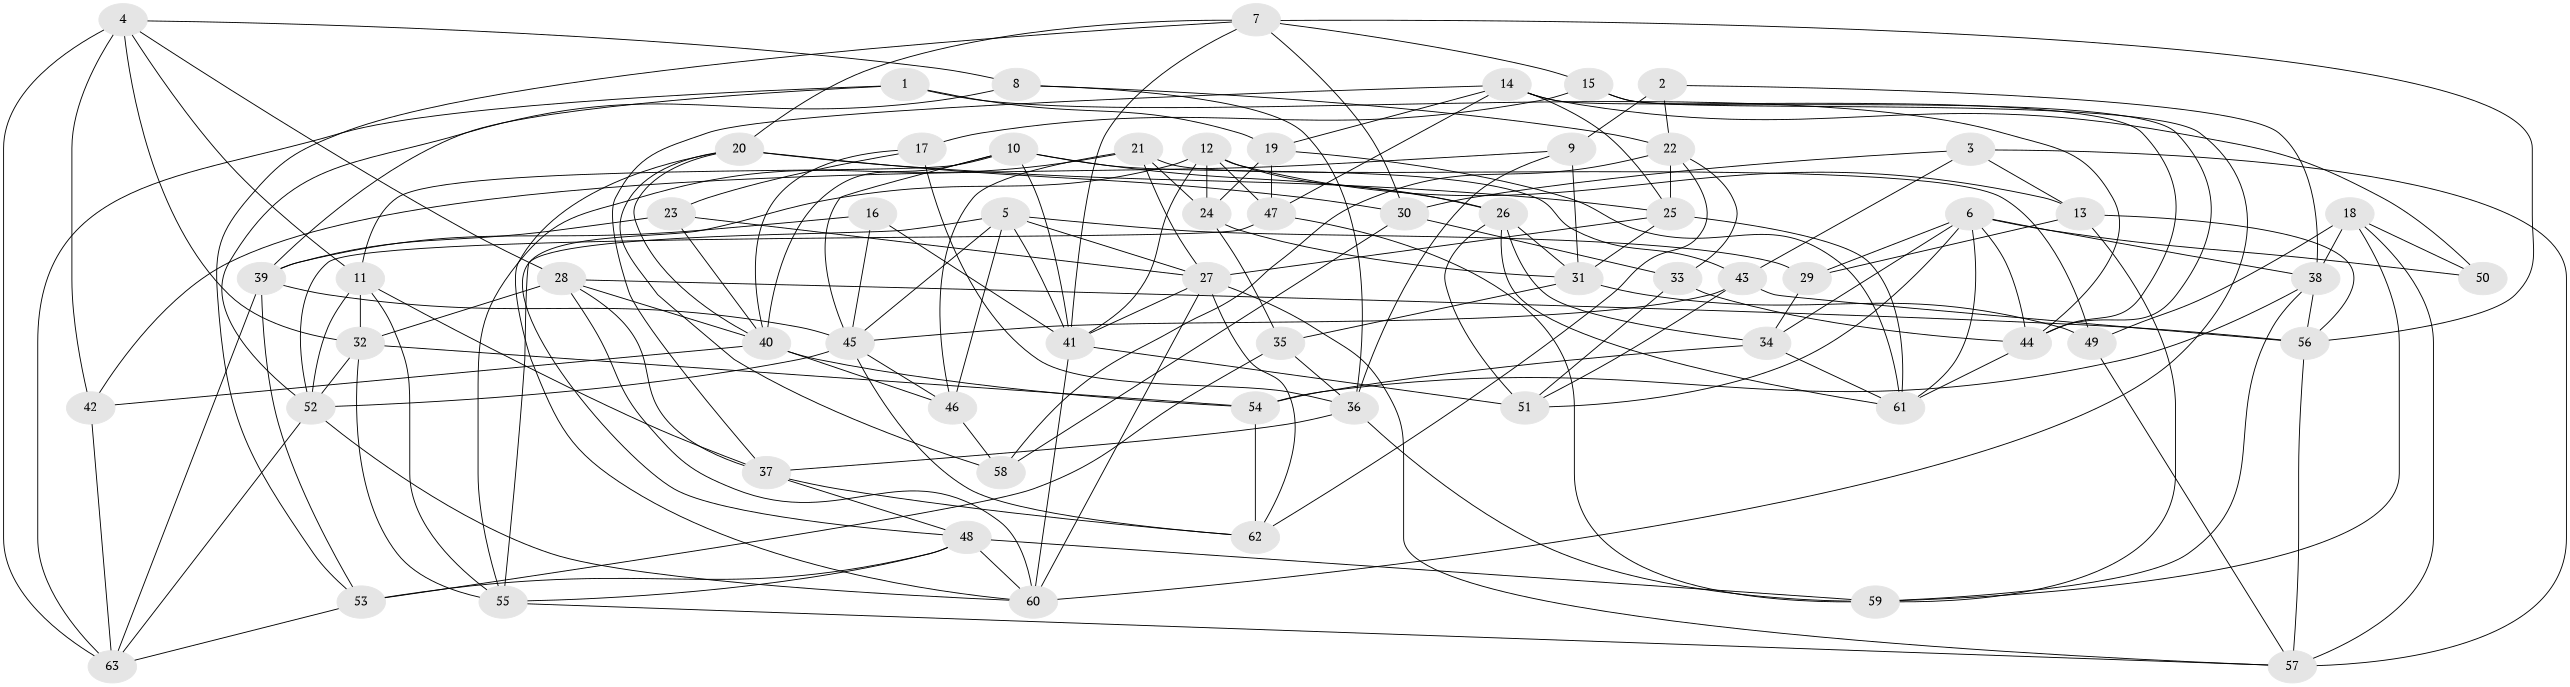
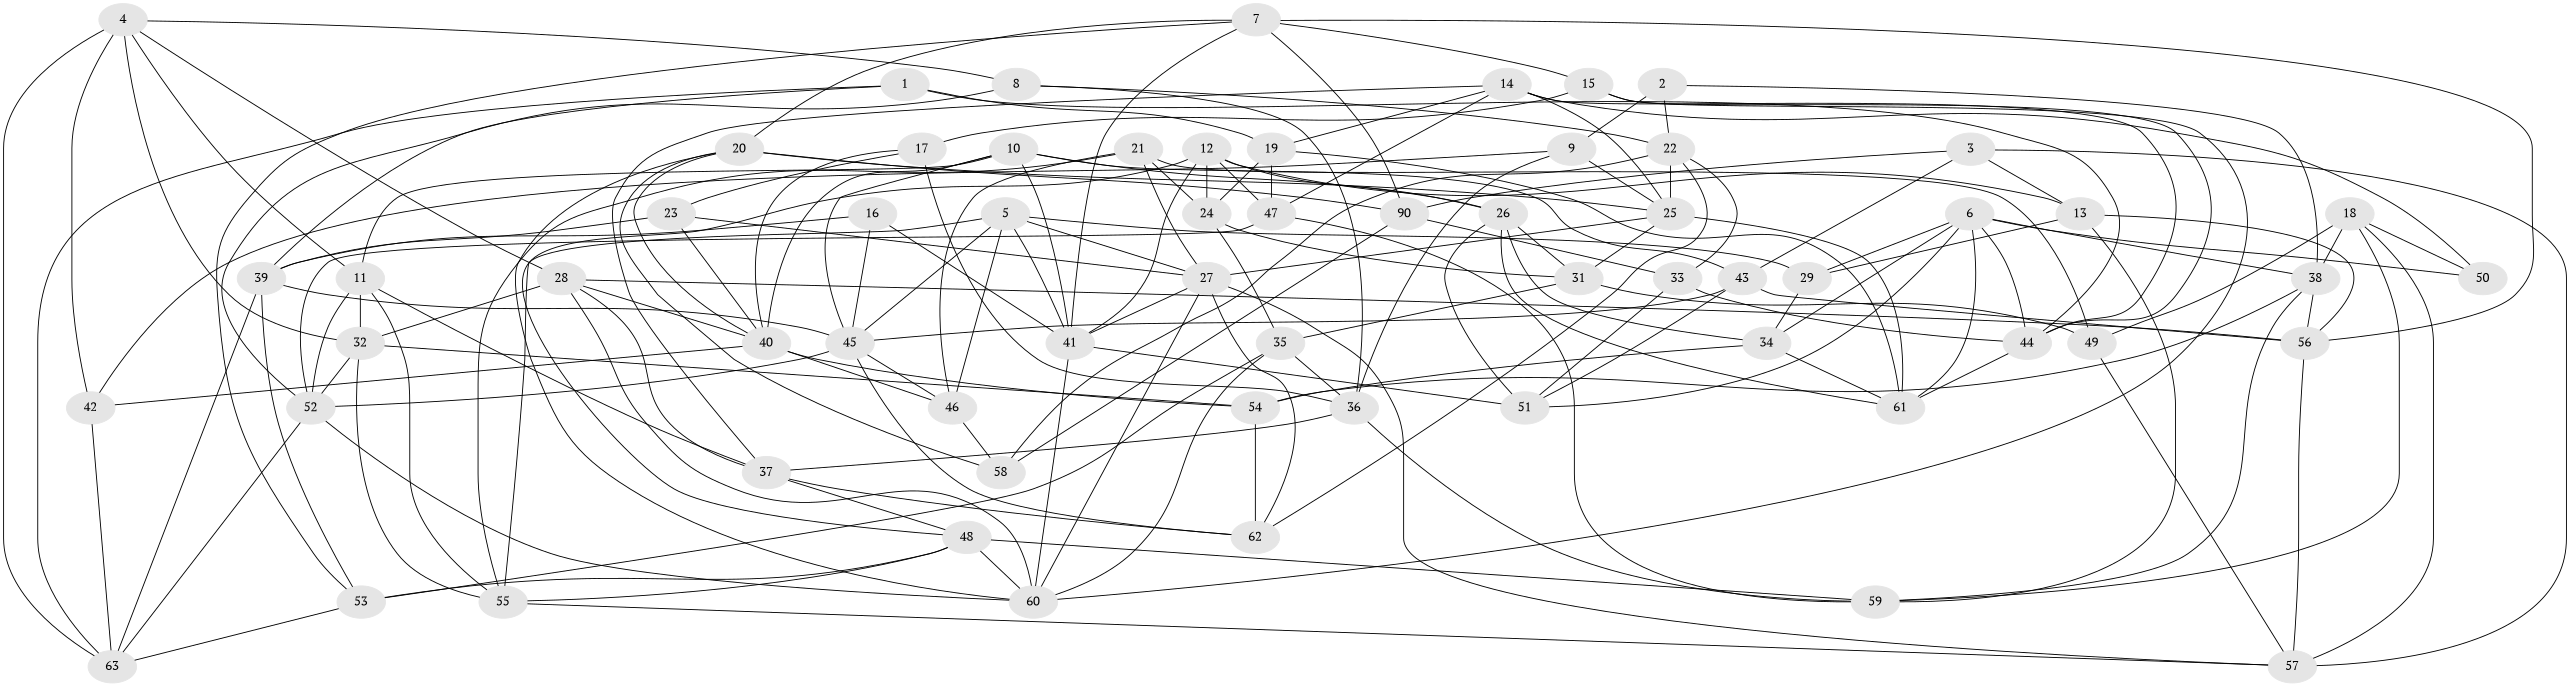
node "30": label "30" -> "90"
edge "9" -- "31": now "9" -- "25"
edge "35" -- "60": added
